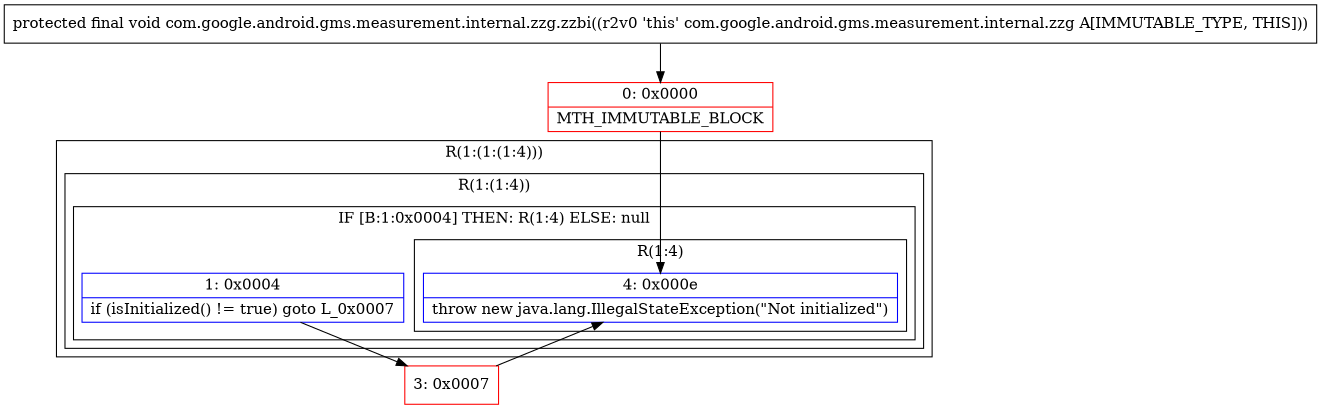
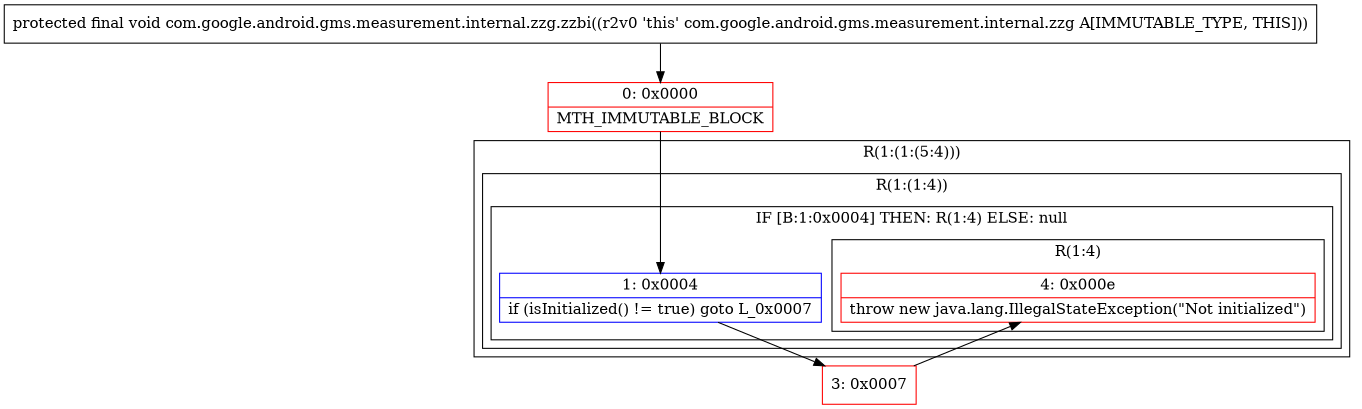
cluster "R(1:(1:(1:4)))": label "R(1:(1:(1:4)))" -> "R(1:(1:(5:4)))"
edge "0: 0x0000" -> "4: 0x000e": now "0: 0x0000" -> "1: 0x0004"
node "4: 0x000e": color blue -> red
